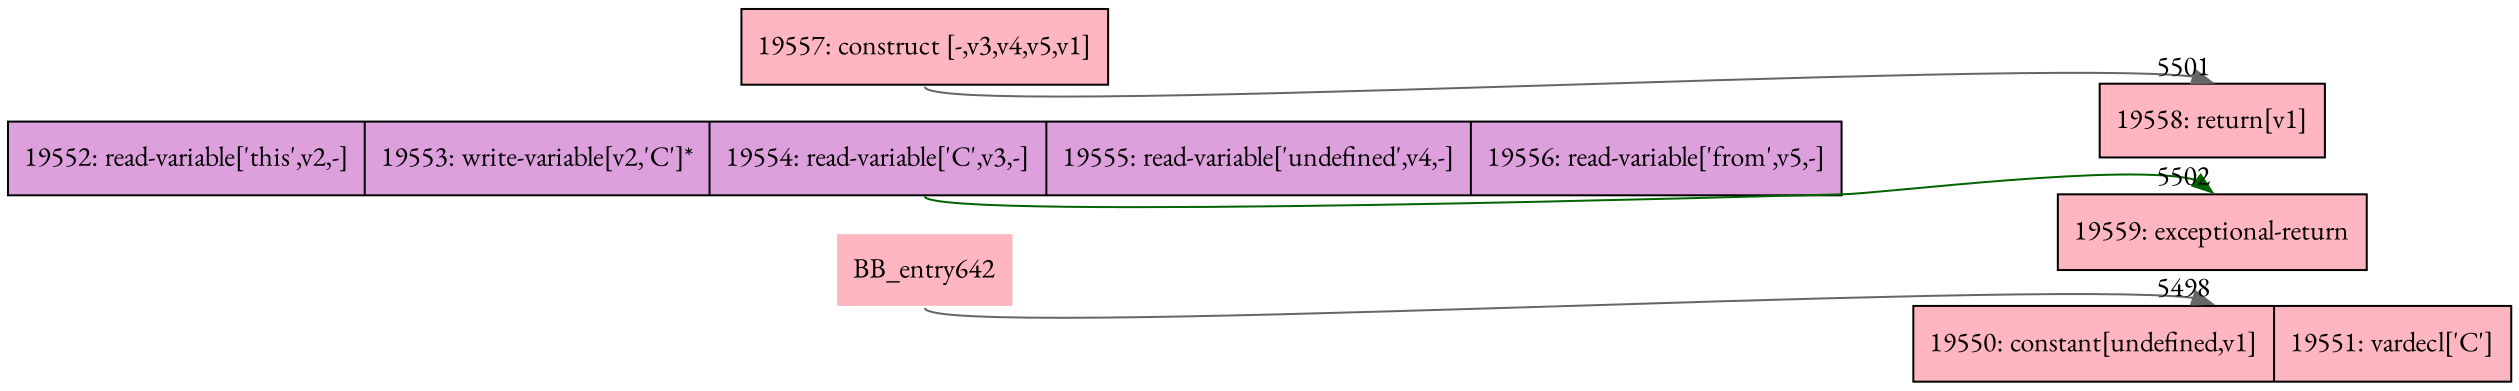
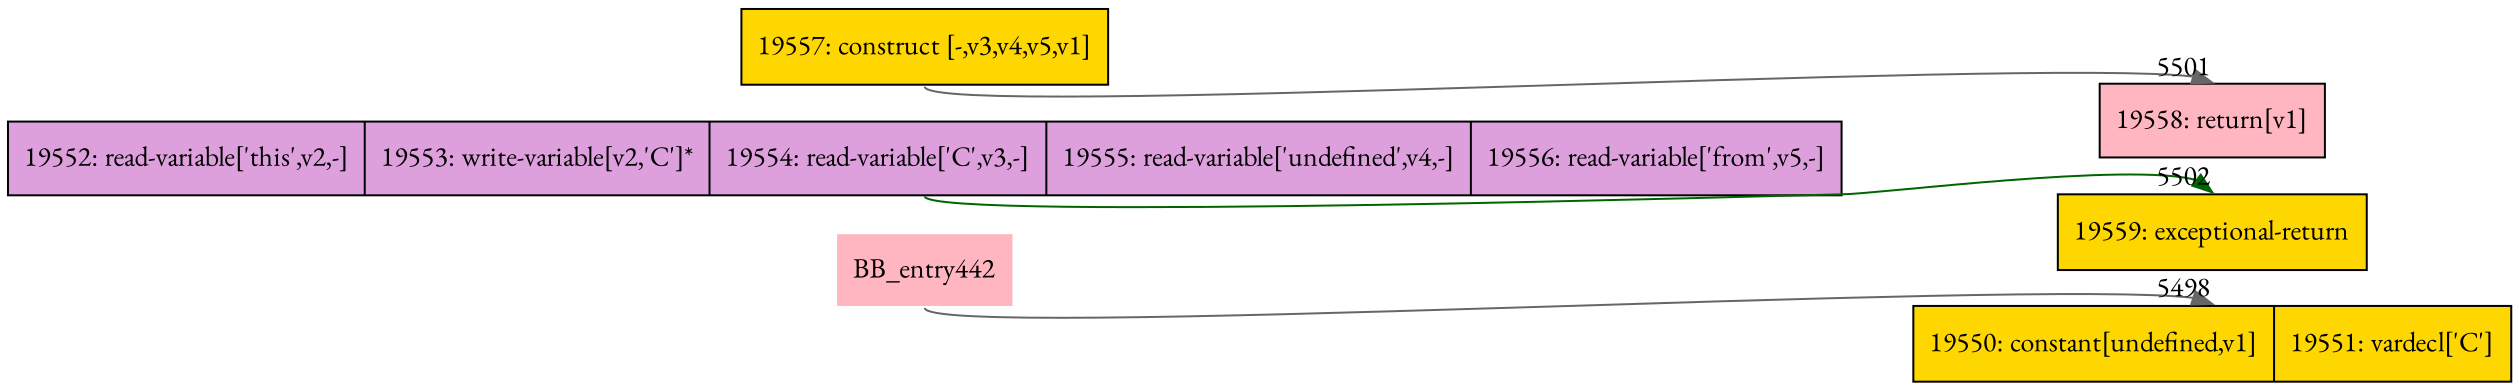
node "19557: construct [-,v3,v4,v5,v1]": fillcolor lightpink -> gold
node "19559: exceptional-return": fillcolor lightpink -> gold
node "BB_entry642": label "BB_entry642" -> "BB_entry442"
node "19550: constant[undefined,v1]": fillcolor lightpink -> gold
